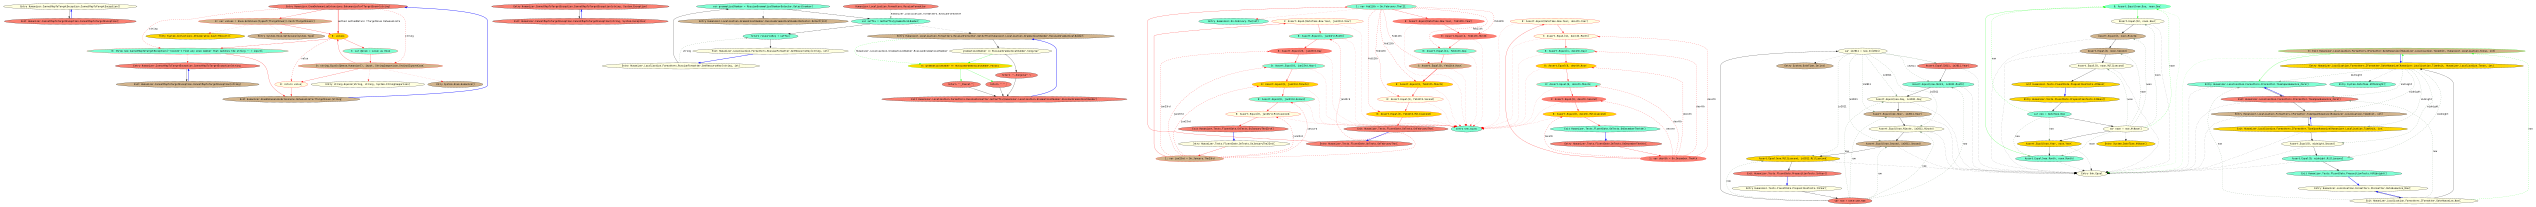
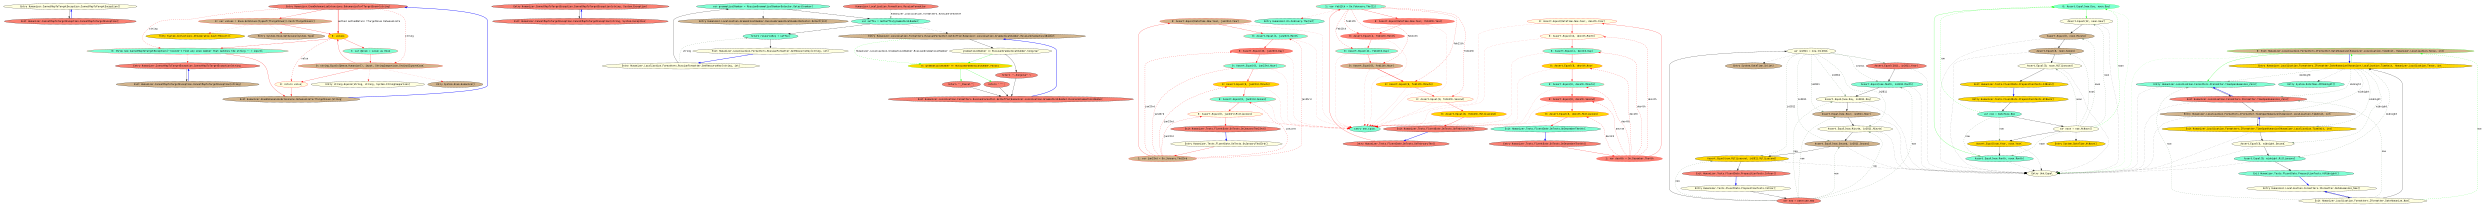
node "0: Assert.Equal(DateTime.Now.Year, jan23rd.Year)": fillcolor lightyellow -> tan
edge "1: var feb11th = On.February.The(11)" -> "0: Assert.Equal(0, feb11th.Millisecond)": removed, label "feb11th"
